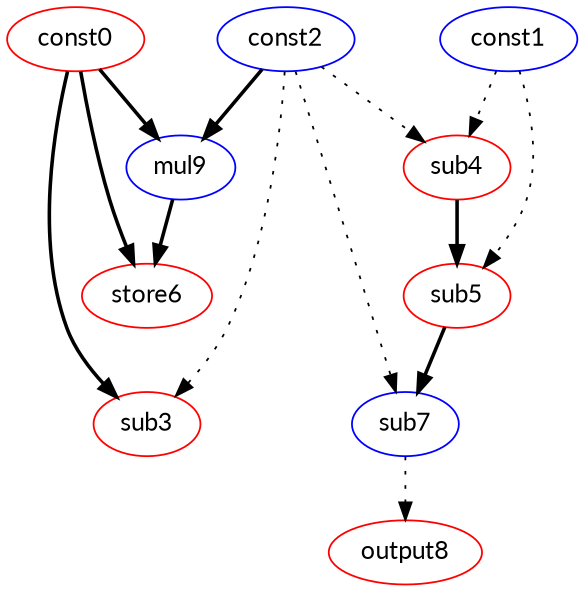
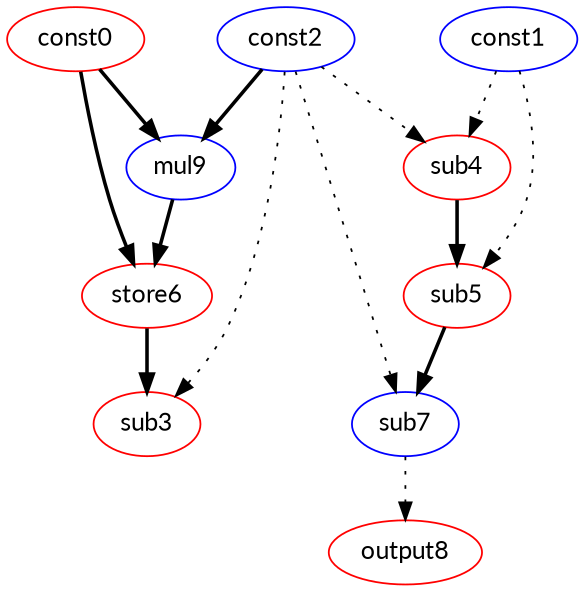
edge "const0" -> "sub3": now "store6" -> "sub3"
